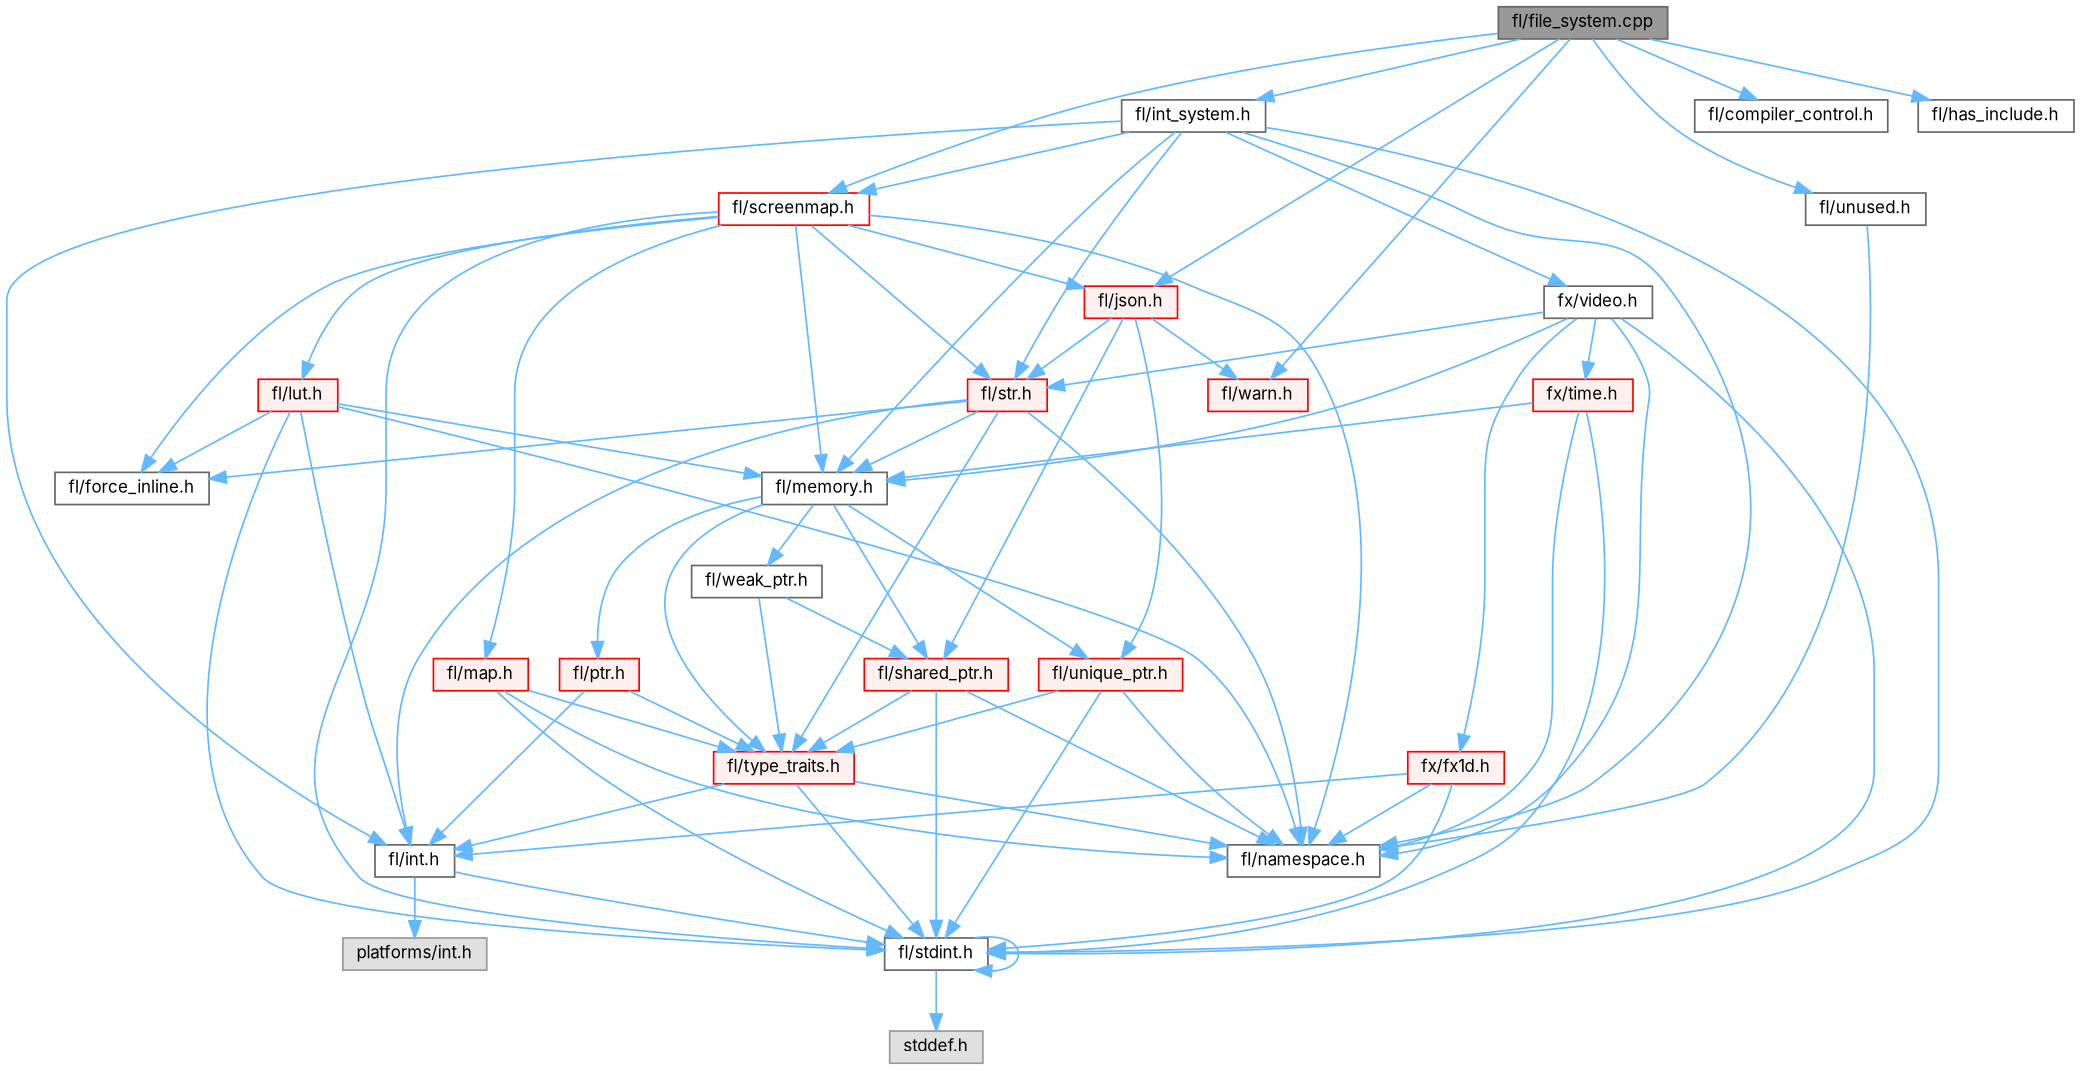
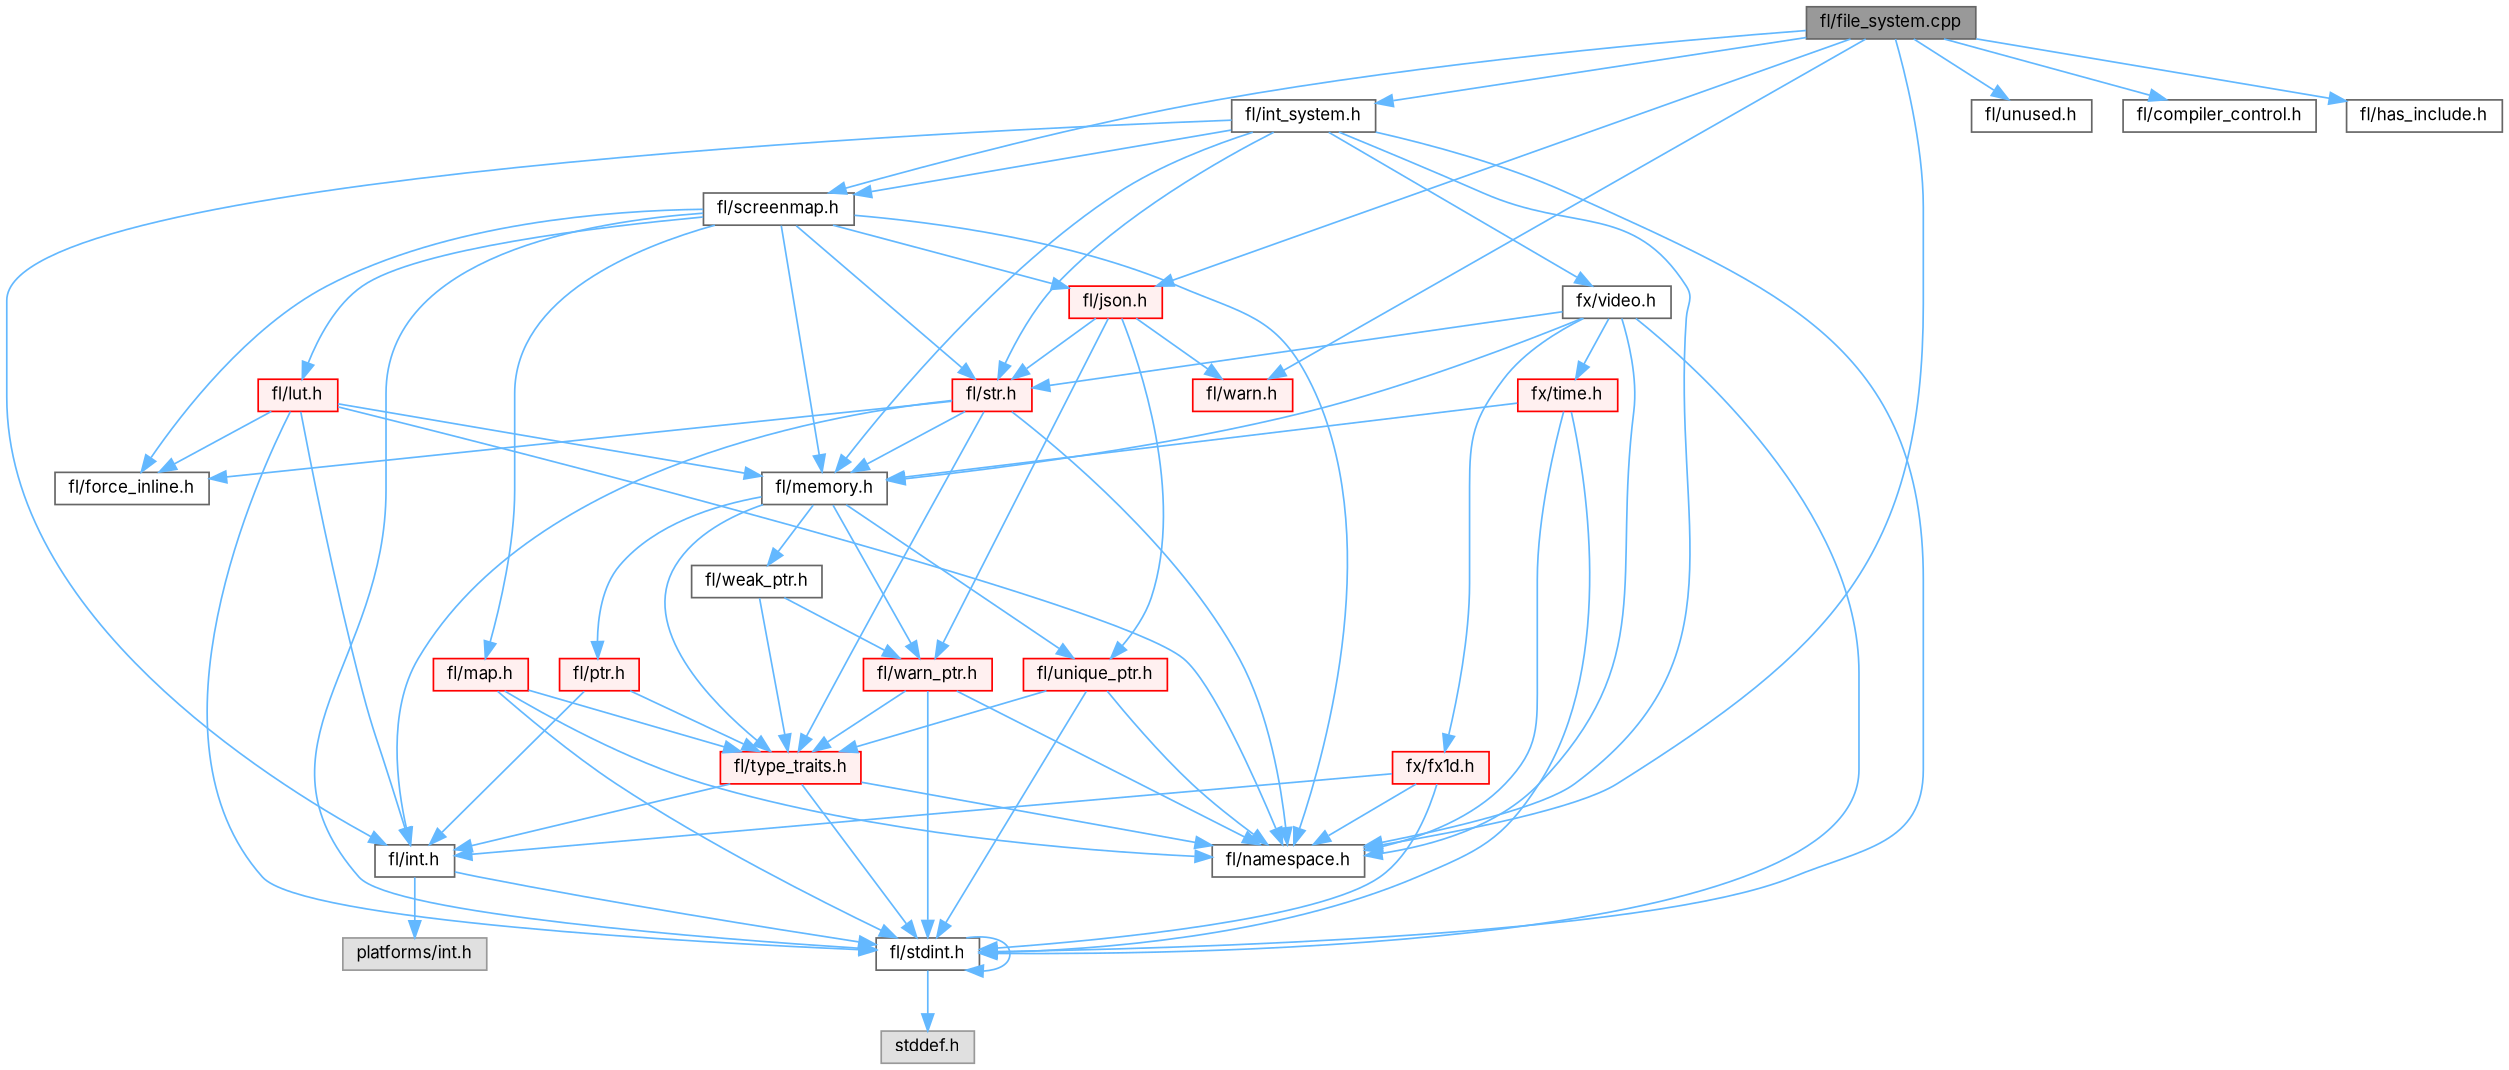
node "fl/screenmap.h": color red -> grey40
edge "fl/unused.h" -> "fl/namespace.h": now "fl/file_system.cpp" -> "fl/namespace.h"
node "fl/shared_ptr.h": label "fl/shared_ptr.h" -> "fl/warn_ptr.h"
